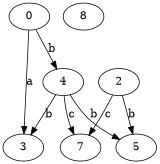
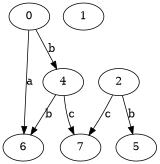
node "8": label "8" -> "1"
edge "4" -> "5": removed, label "b"
node "3": label "3" -> "6"
